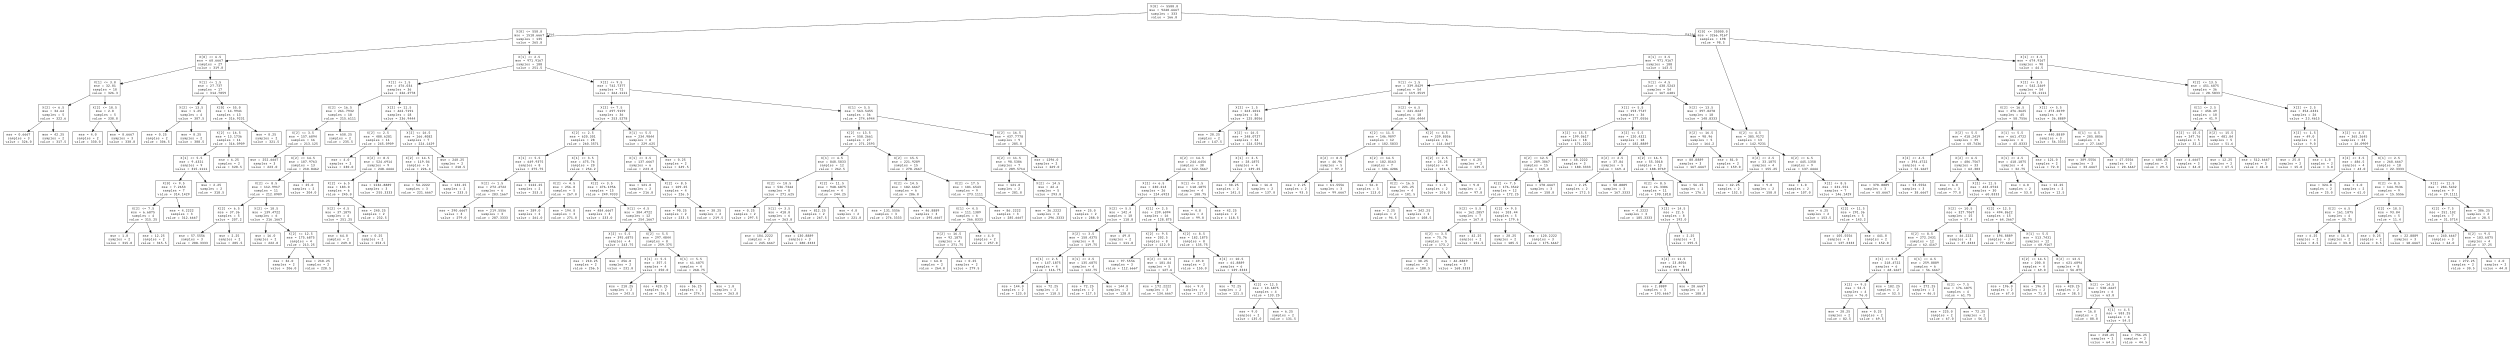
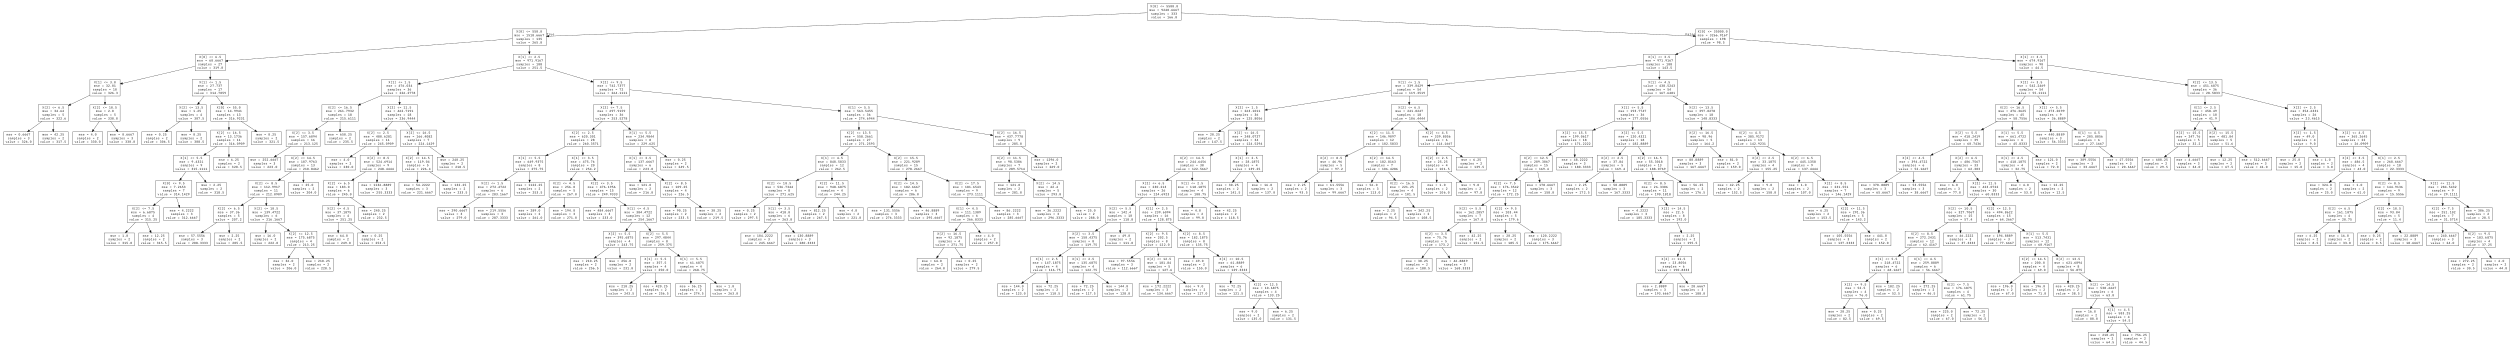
edge "X[0] <= 35000.0 mse = 3266.9167 samples = 198 value = 98.5" -> "X[2] <= 4.5 mse = 385.9172 samples = 13 value = 142.9231": now "X[0] <= 35000.0 mse = 3266.9167 samples = 198 value = 98.5" -> "X[1] <= 3.5 mse = 971.9167 samples = 108 value = 143.5"
node "mse = 25.0 samples = 2 value = 288.0": label "mse = 25.0 samples = 2 value = 288.0" -> "mse = 25.0 value = 2 value = 288.0"
edge "X[2] <= 14.5 mse = 22.5 samples = 8 value = 192.0" -> "X[2] <= 11.5 mse = 23.8056 samples = 6 value = 190.8333": now "mse = 2.25 samples = 2 value = 195.5" -> "X[2] <= 11.5 mse = 23.8056 samples = 6 value = 190.8333"
